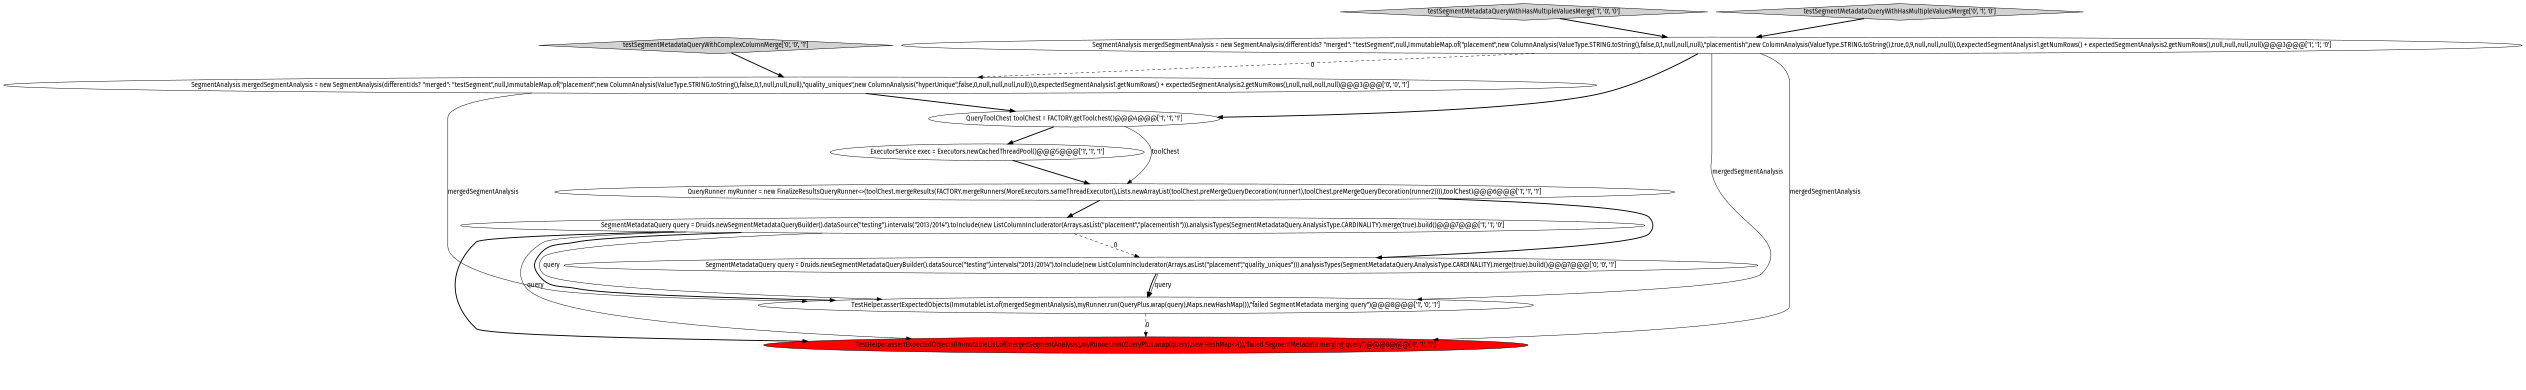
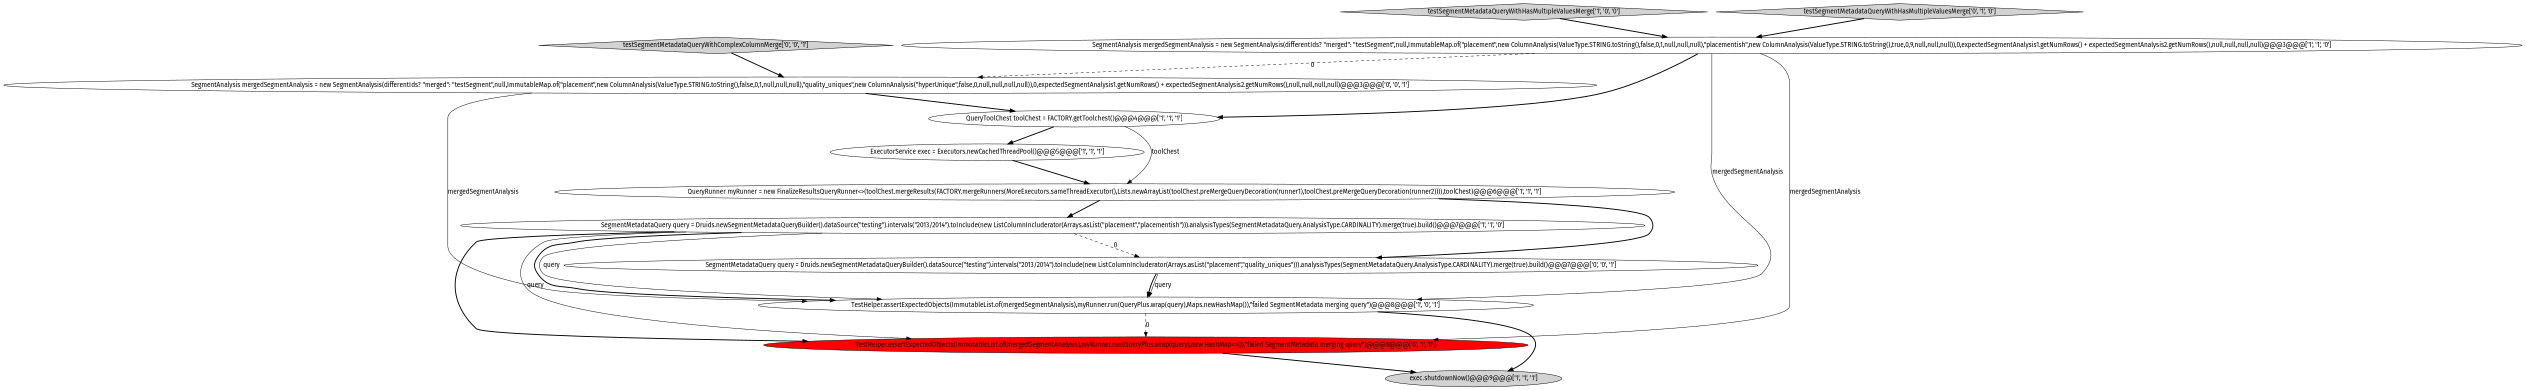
node "exec.shutdownNow()@@@9@@@['1', '1', '1']": added
